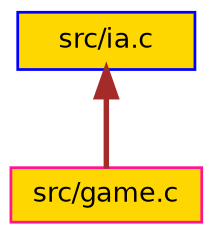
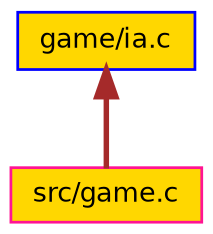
node "src/ia.c": label "src/ia.c" -> "game/ia.c"
